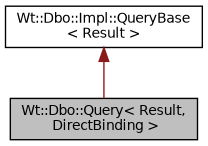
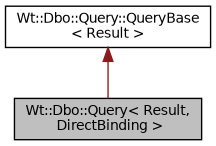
node "Wt::Dbo::Impl::QueryBase < Result >": label "Wt::Dbo::Impl::QueryBase < Result >" -> "Wt::Dbo::Query::QueryBase < Result >"
